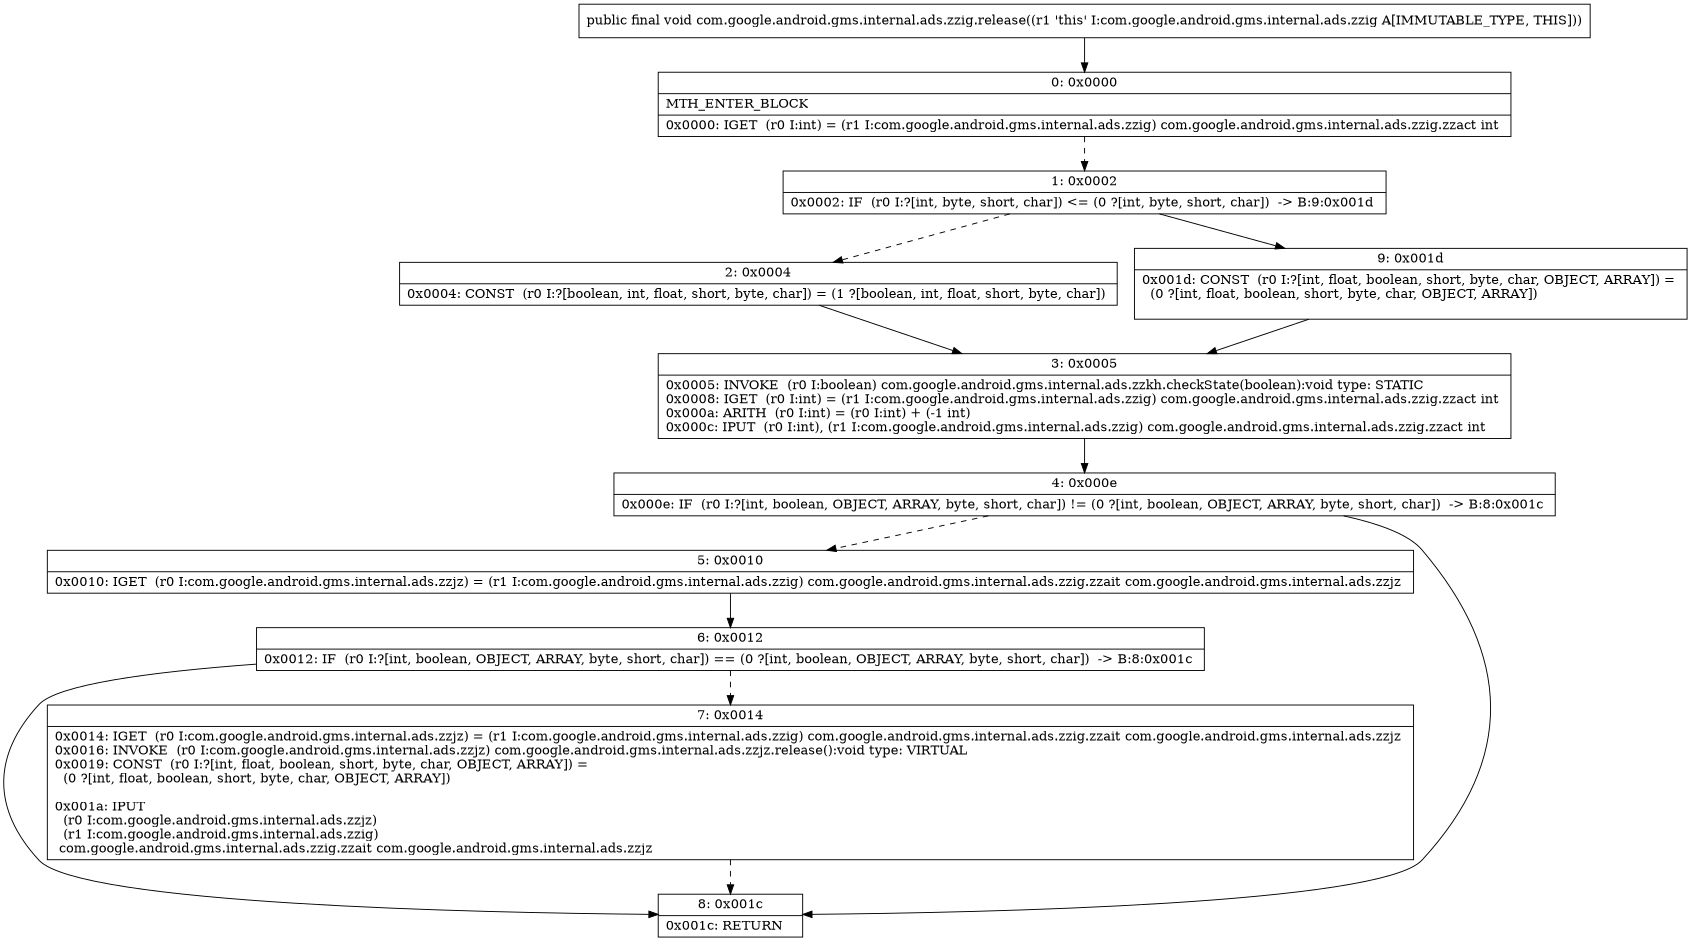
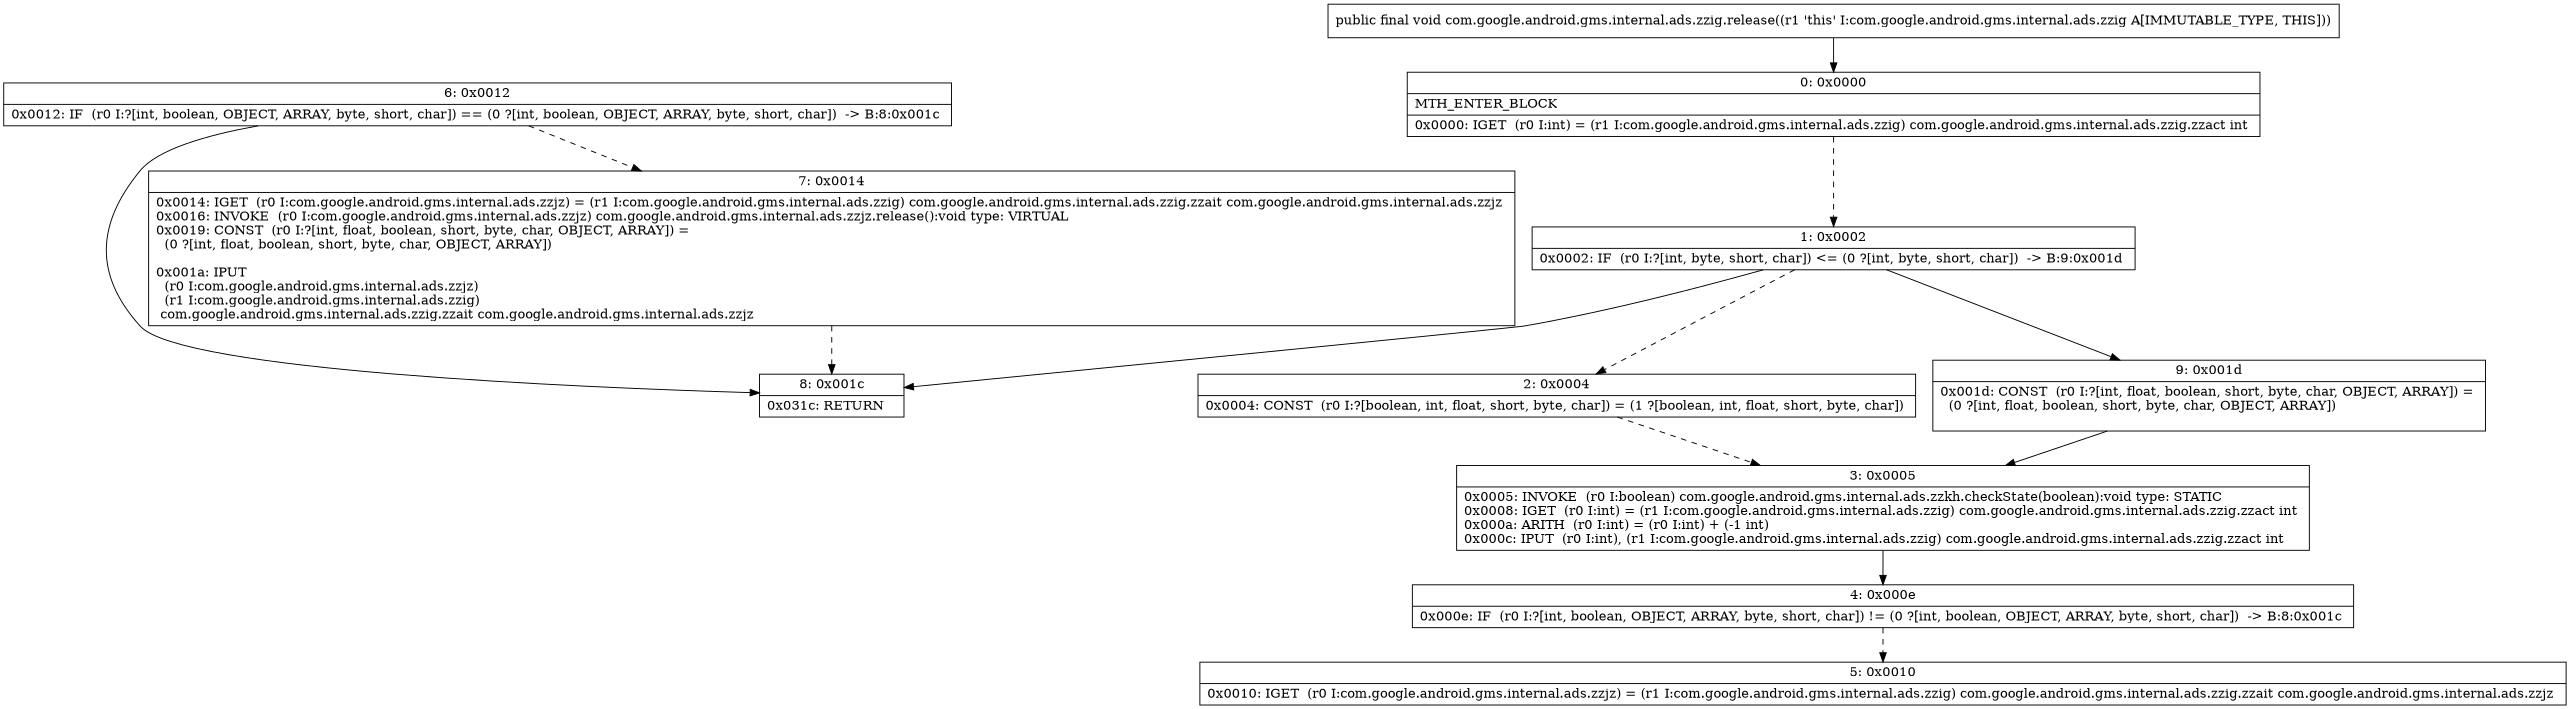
edge "2: 0x0004" -> "3: 0x0005": style solid -> dashed
edge "5: 0x0010" -> "6: 0x0012": removed
edge "4: 0x000e" -> "8: 0x001c": now "1: 0x0002" -> "8: 0x001c"
node "8: 0x001c": text "0x001c: RETURN" -> "0x031c: RETURN"
